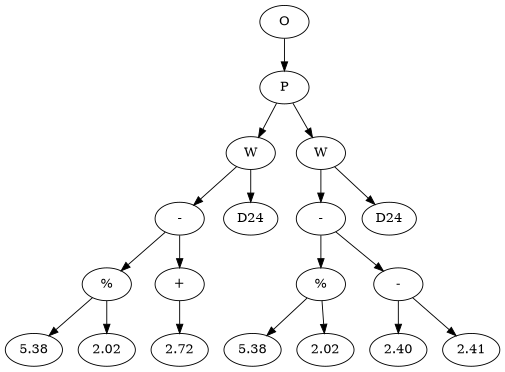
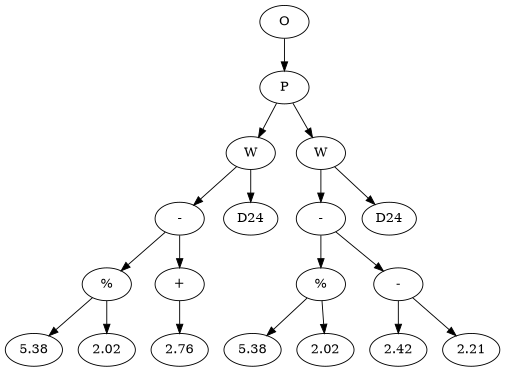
node "2.72": label "2.72" -> "2.76"
node "2.40": label "2.40" -> "2.42"
node "2.41": label "2.41" -> "2.21"
